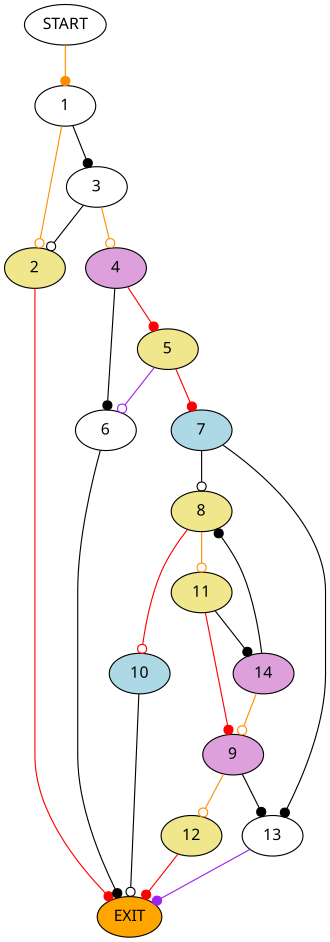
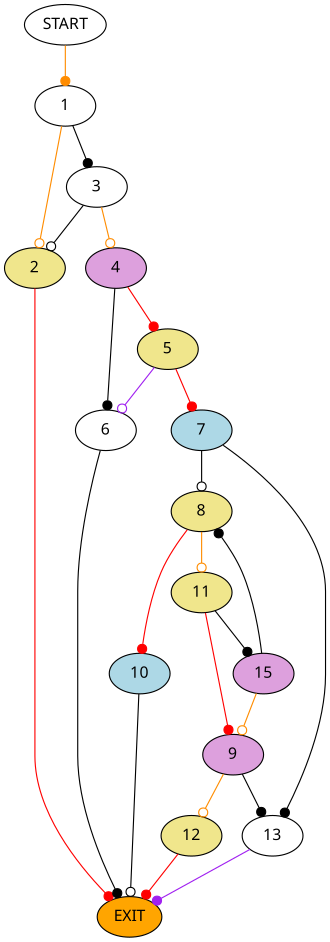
edge "8" -> "10": arrowhead odot -> dot
node "14": label "14" -> "15"
